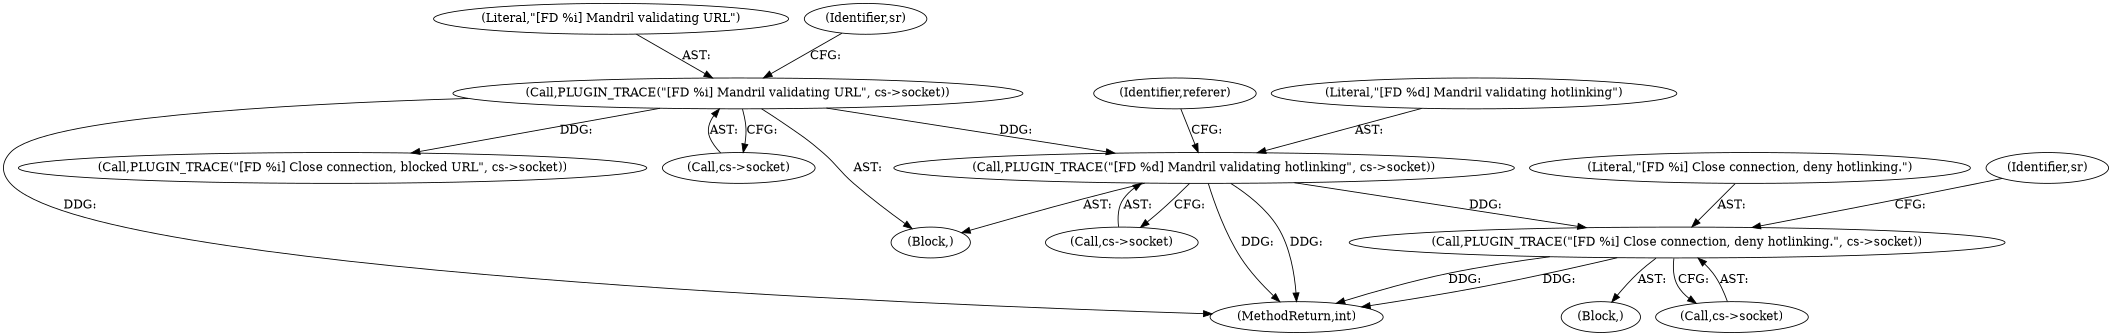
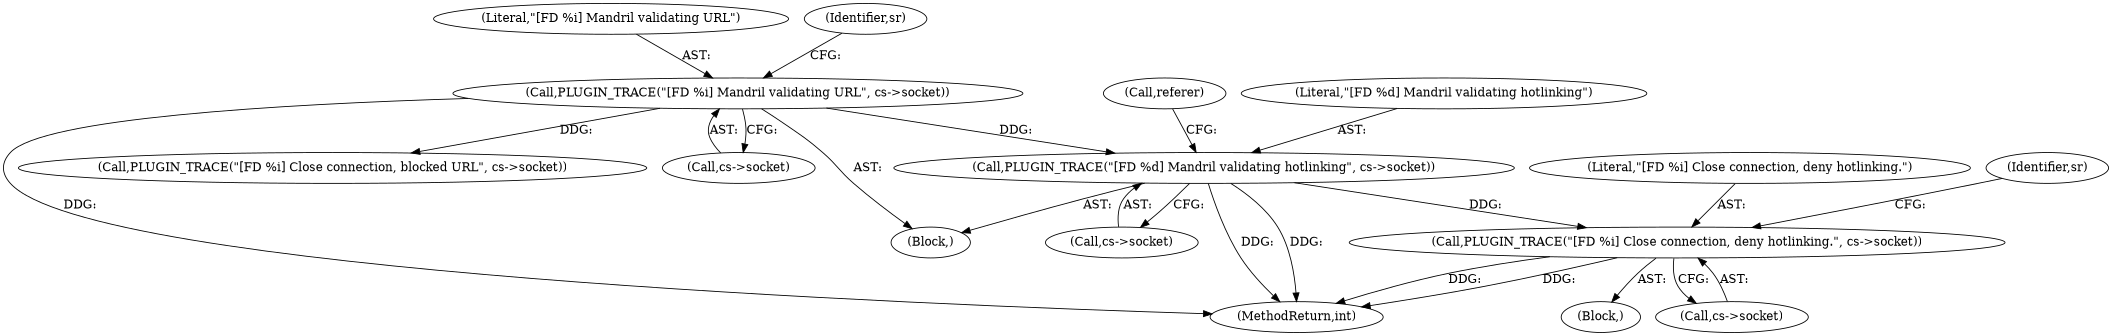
node "(Identifier,referer)": label "(Identifier,referer)" -> "(Call,referer)"
